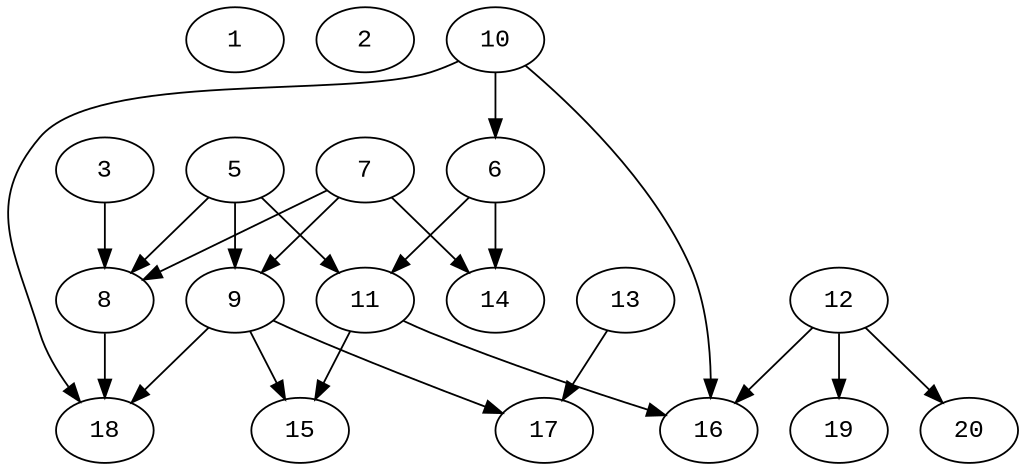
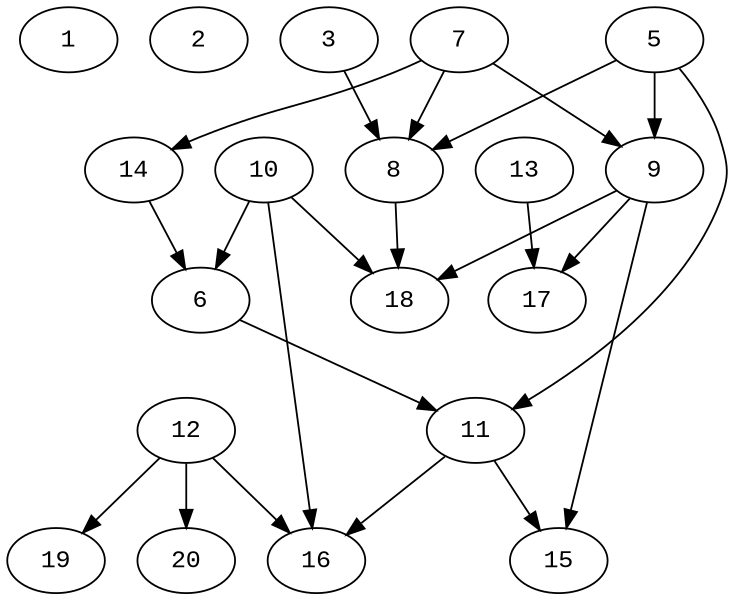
edge "6" -> "14": reversed
